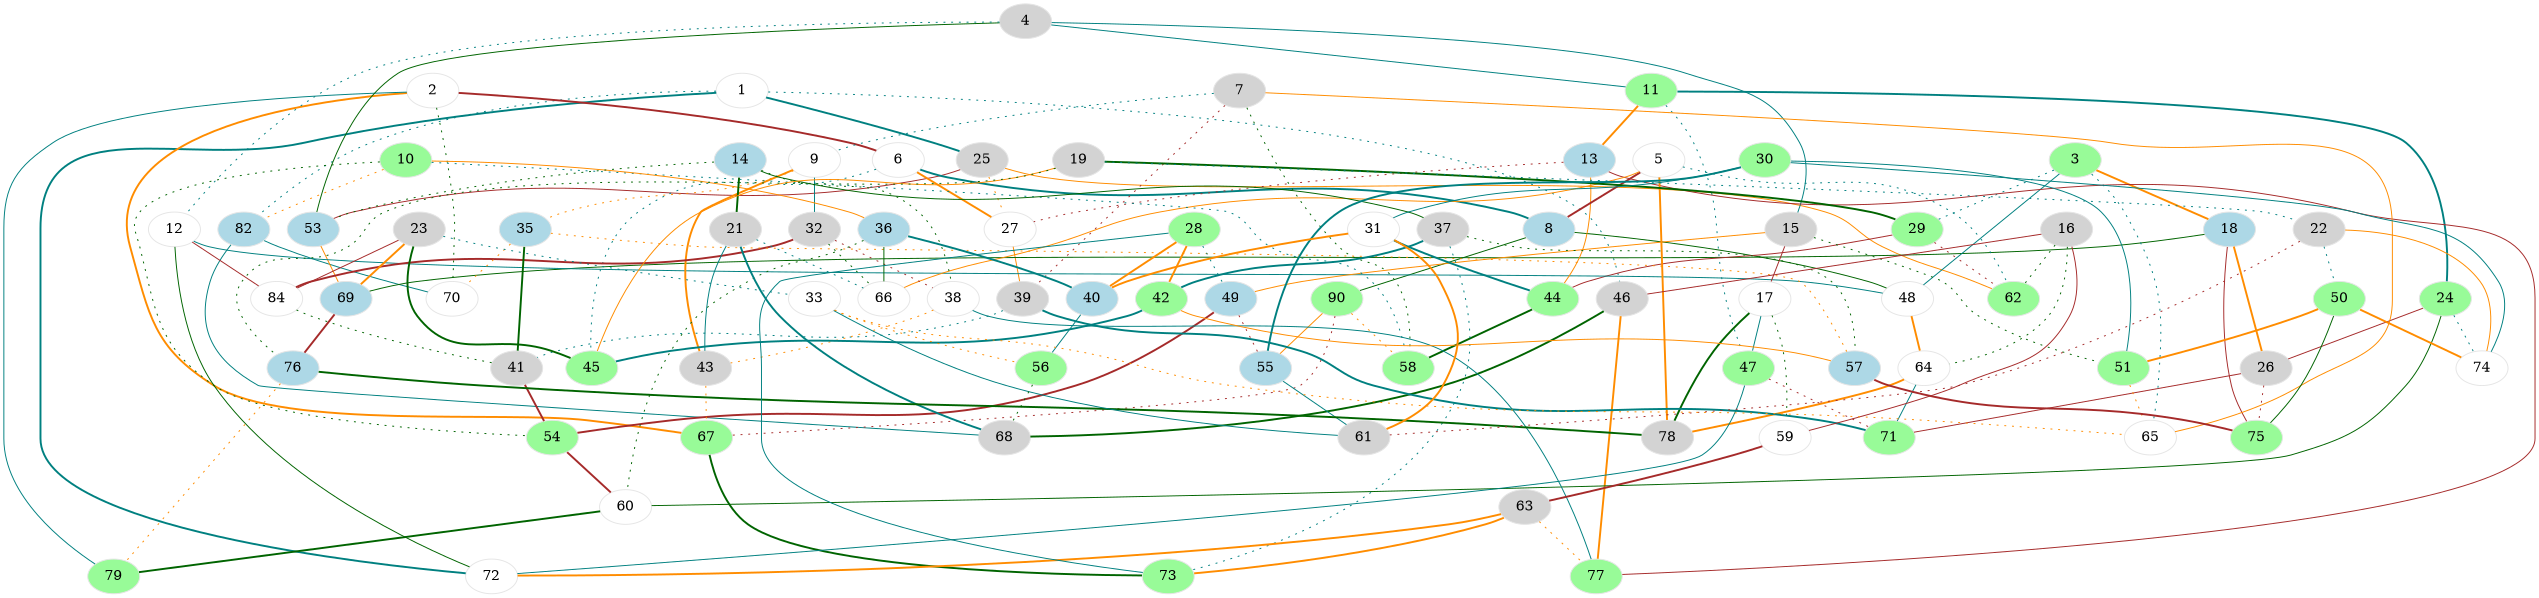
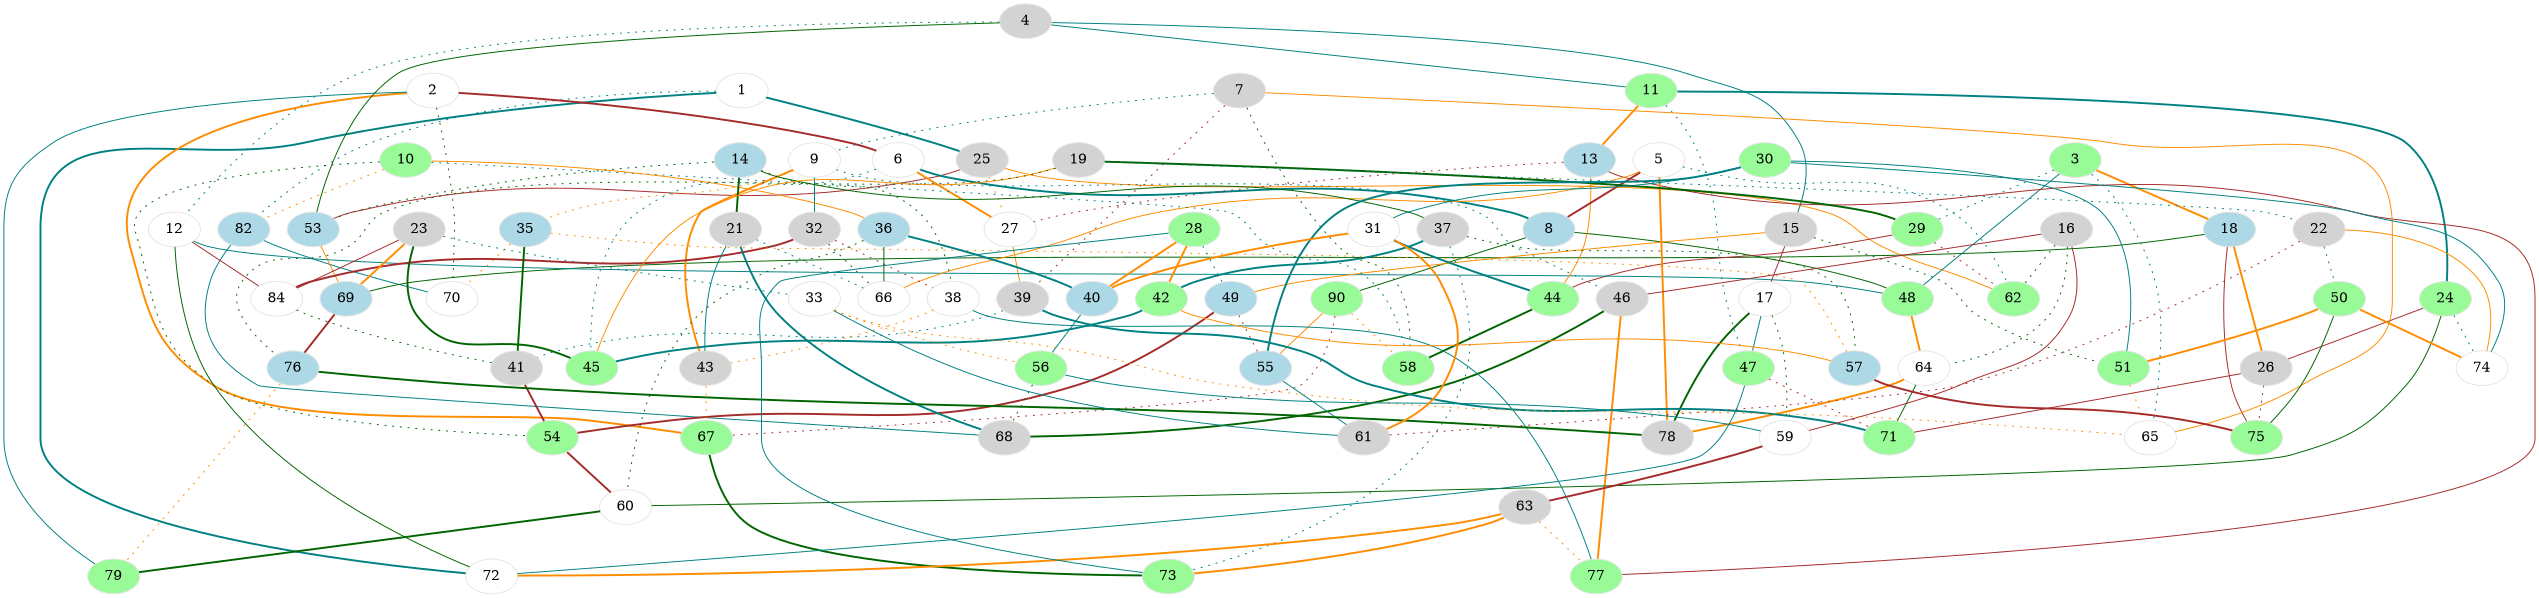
edge "1" -- "46": now "9" -- "46"
node "48": fillcolor white -> palegreen
edge "56" -- "59": added
edge "64" -- "71": color teal -> darkgreen
